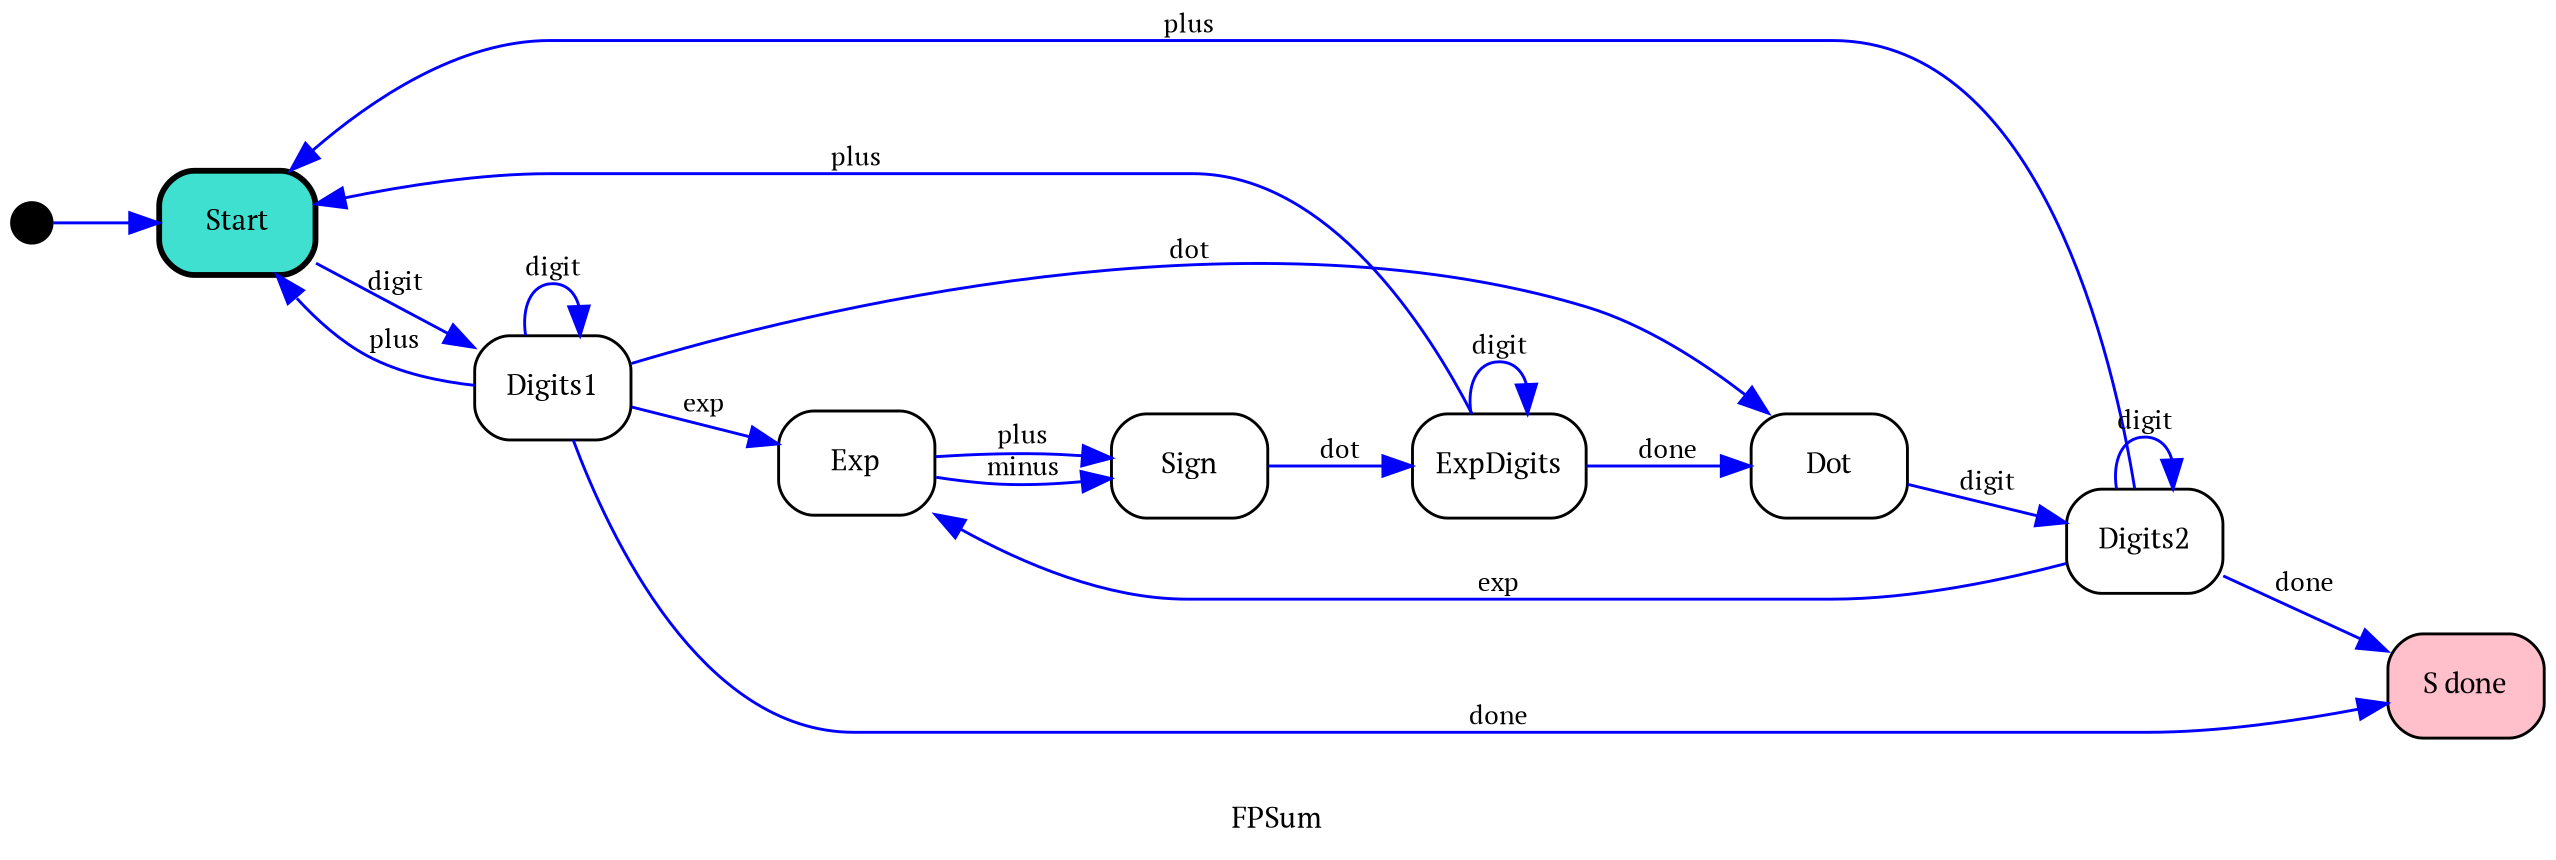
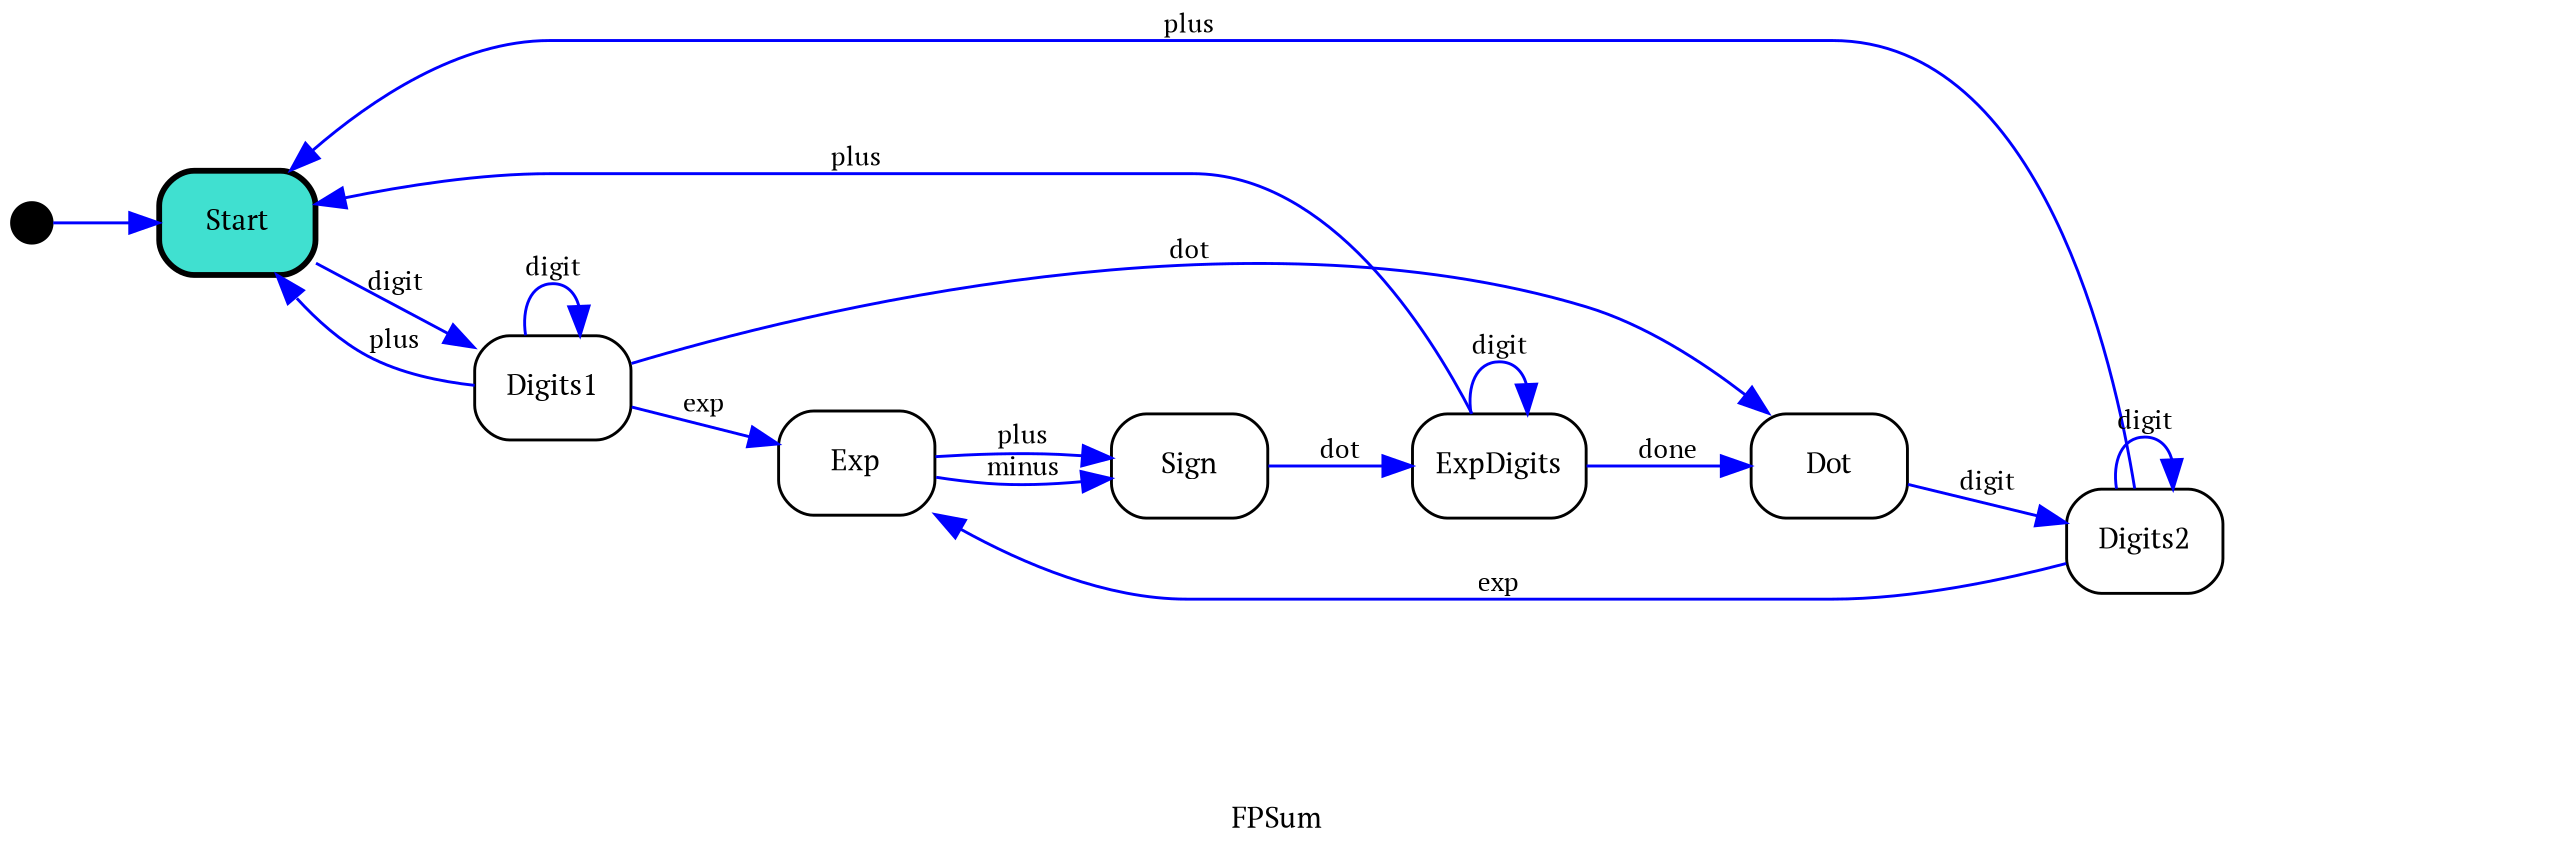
node "S done": removed
